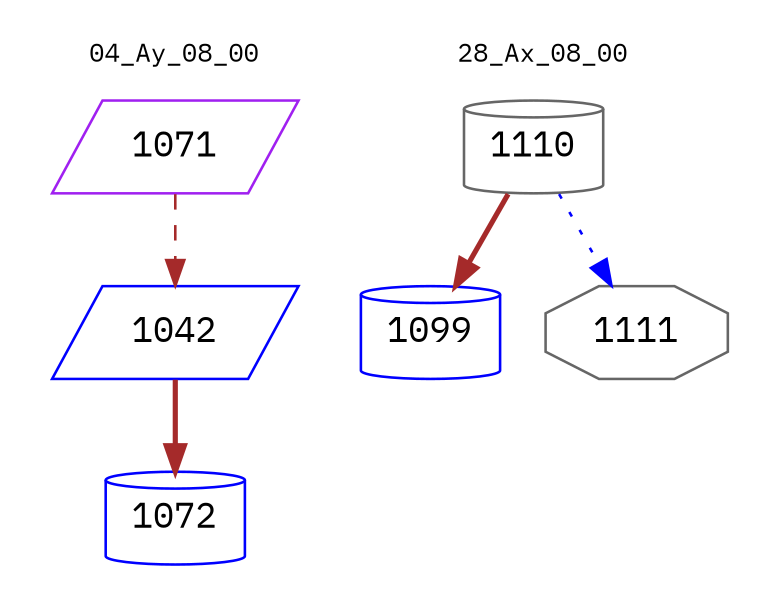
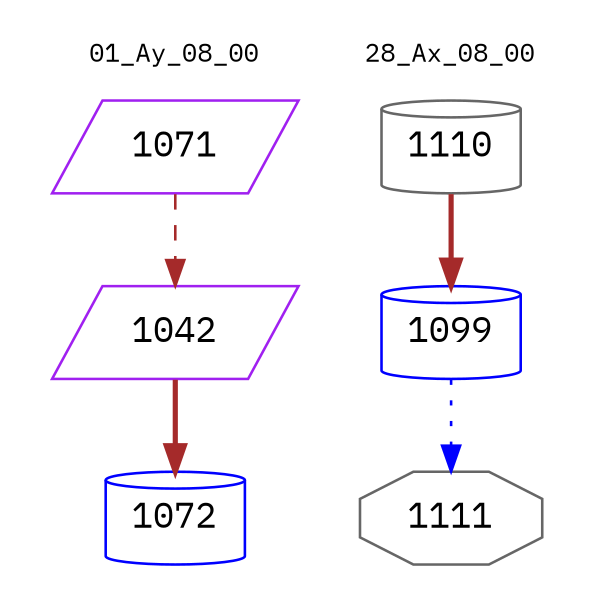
cluster "04_Ay_08_00": label "04_Ay_08_00" -> "01_Ay_08_00"
edge "1110" -> "1111": now "1099" -> "1111"
node "1042": color blue -> purple
